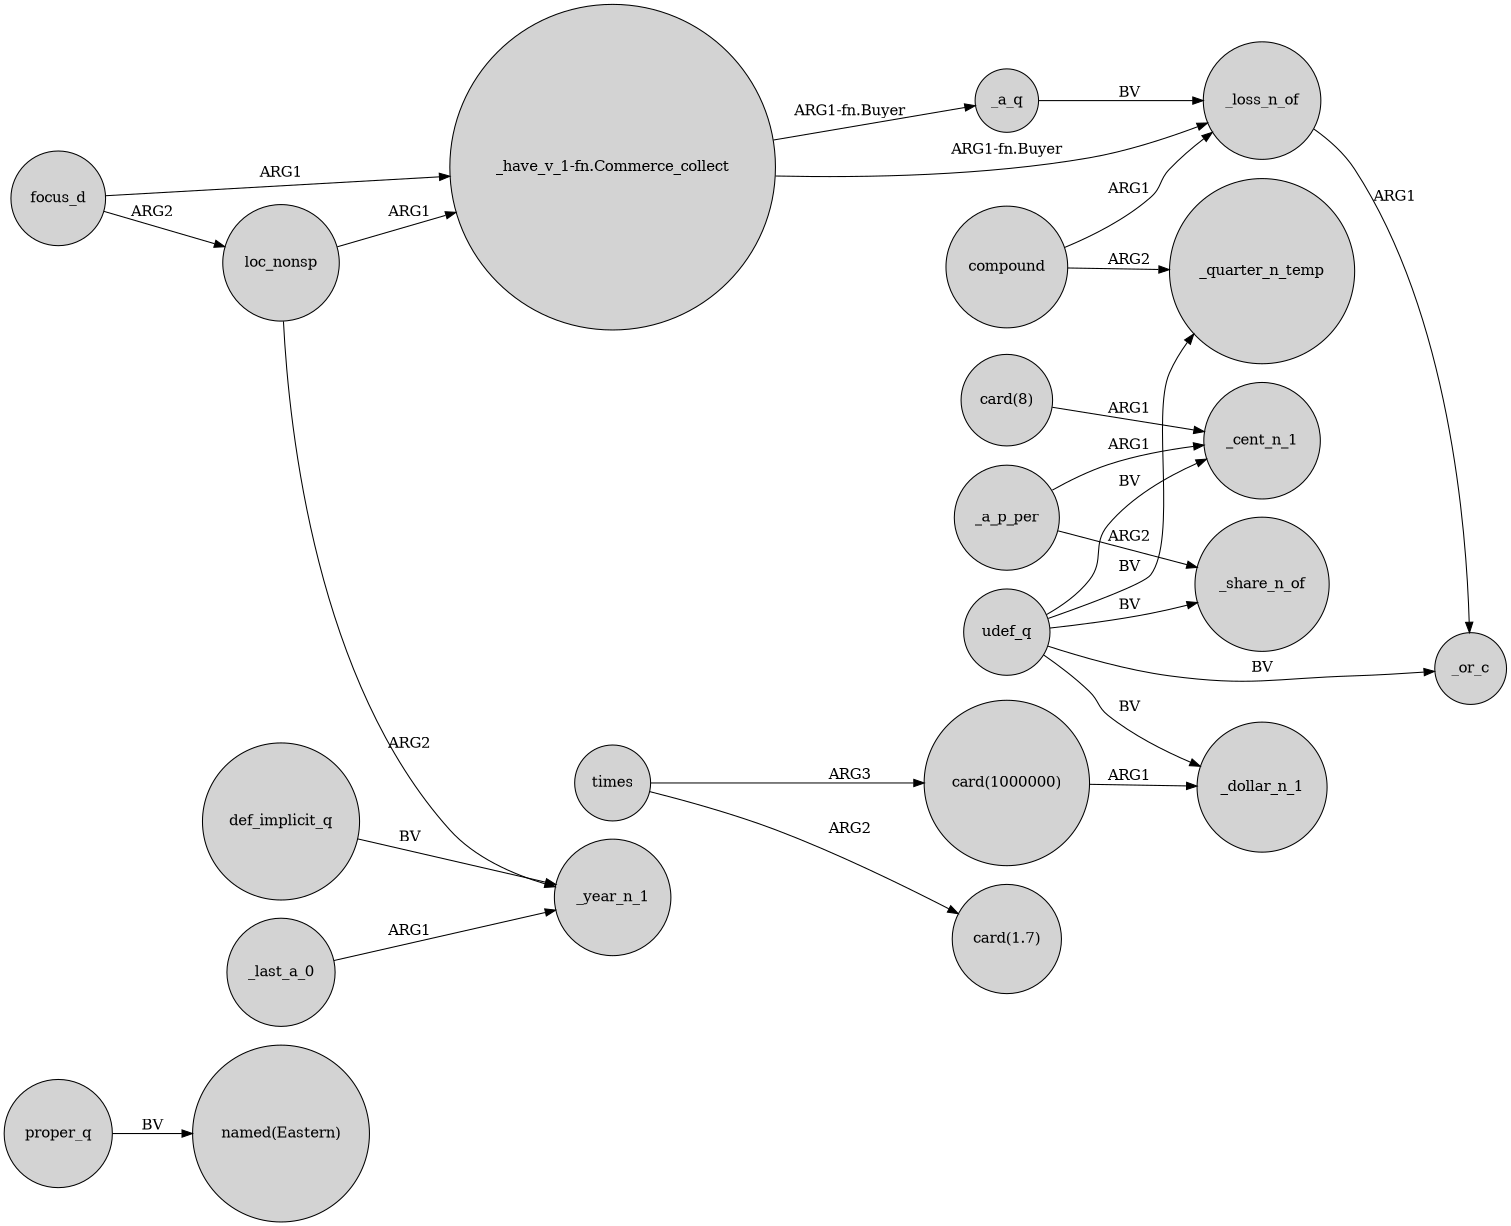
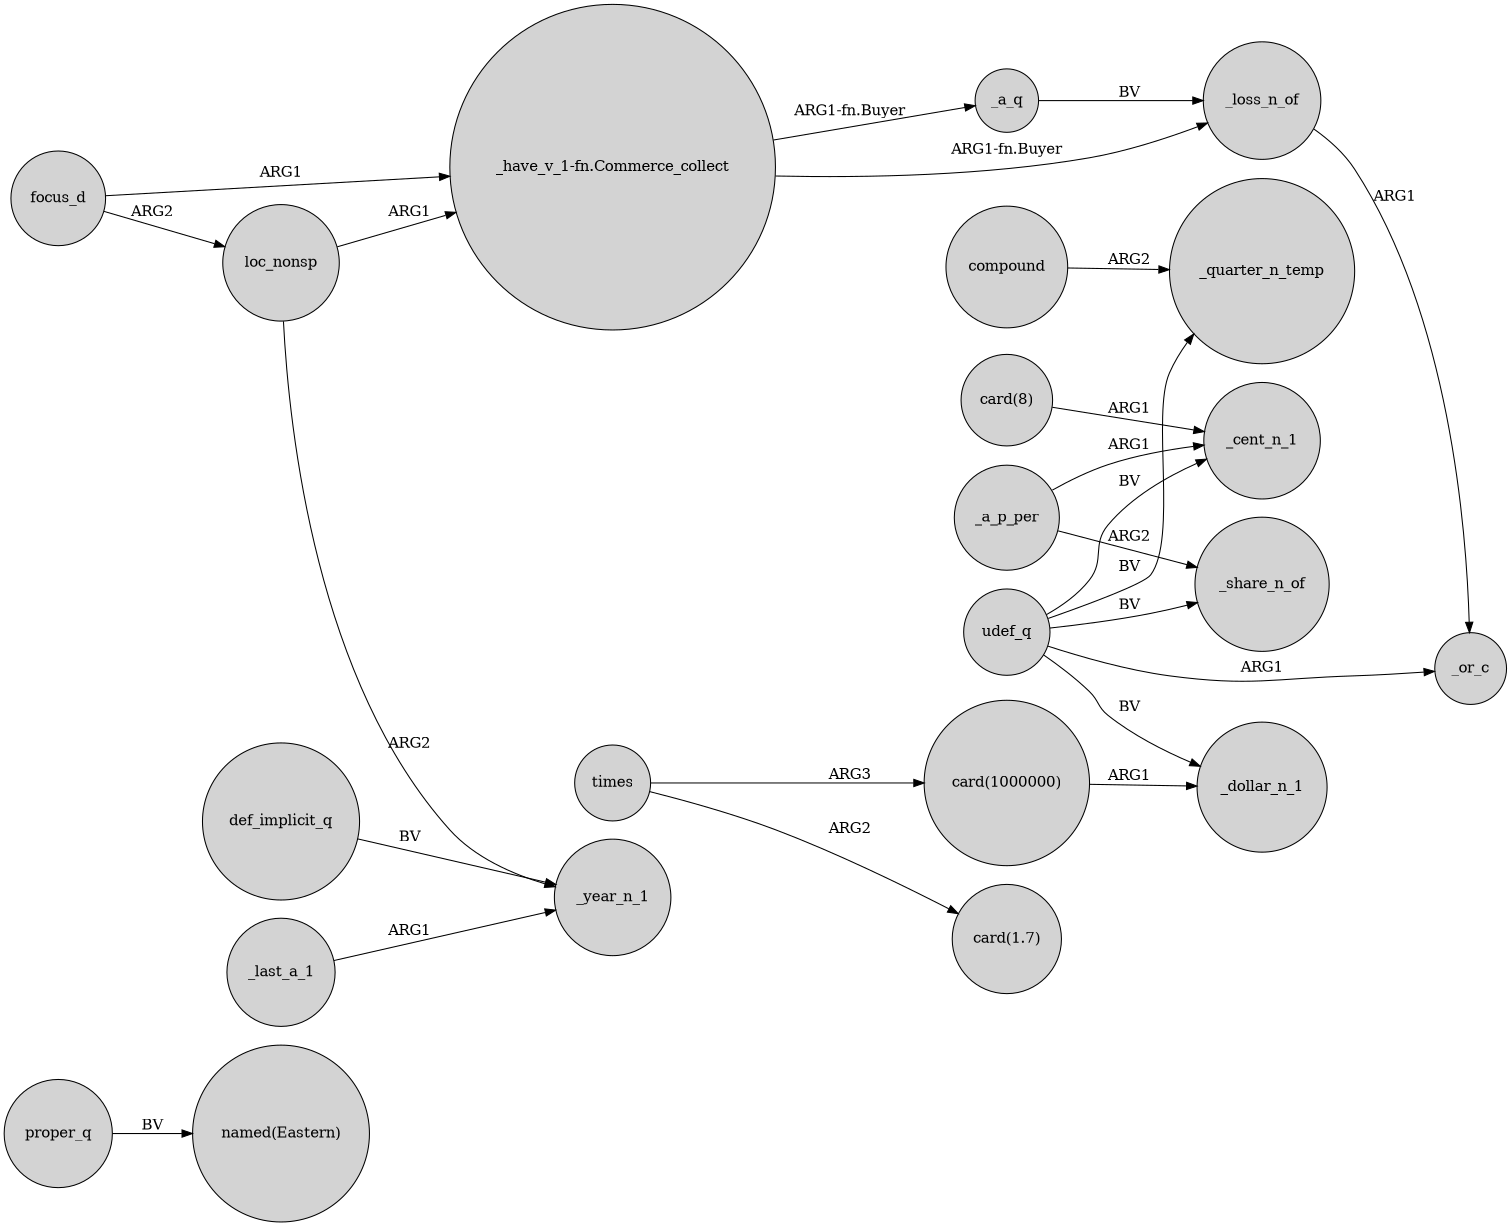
edge "compound" -> "_loss_n_of": removed, label "ARG1"
edge "udef_q" -> "_or_c": label "BV" -> "ARG1"
node "_last_a_0": label "_last_a_0" -> "_last_a_1"
